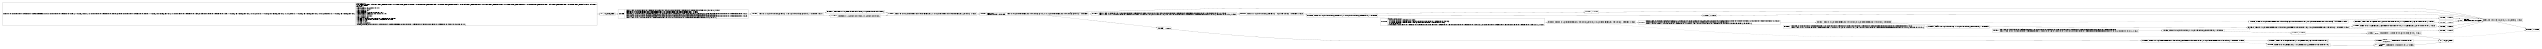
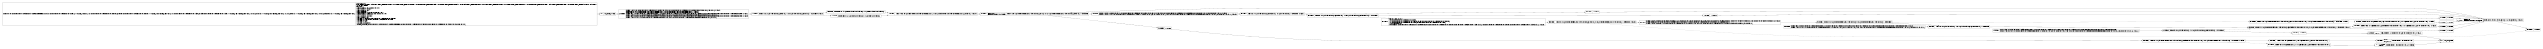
node "41: ?": text "MTH_ENTER_BLOCK" -> "MTH_ENTER_INVOKE"
